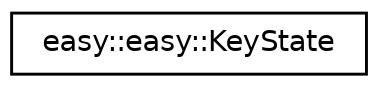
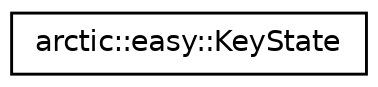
node "easy::easy::KeyState": label "easy::easy::KeyState" -> "arctic::easy::KeyState"
